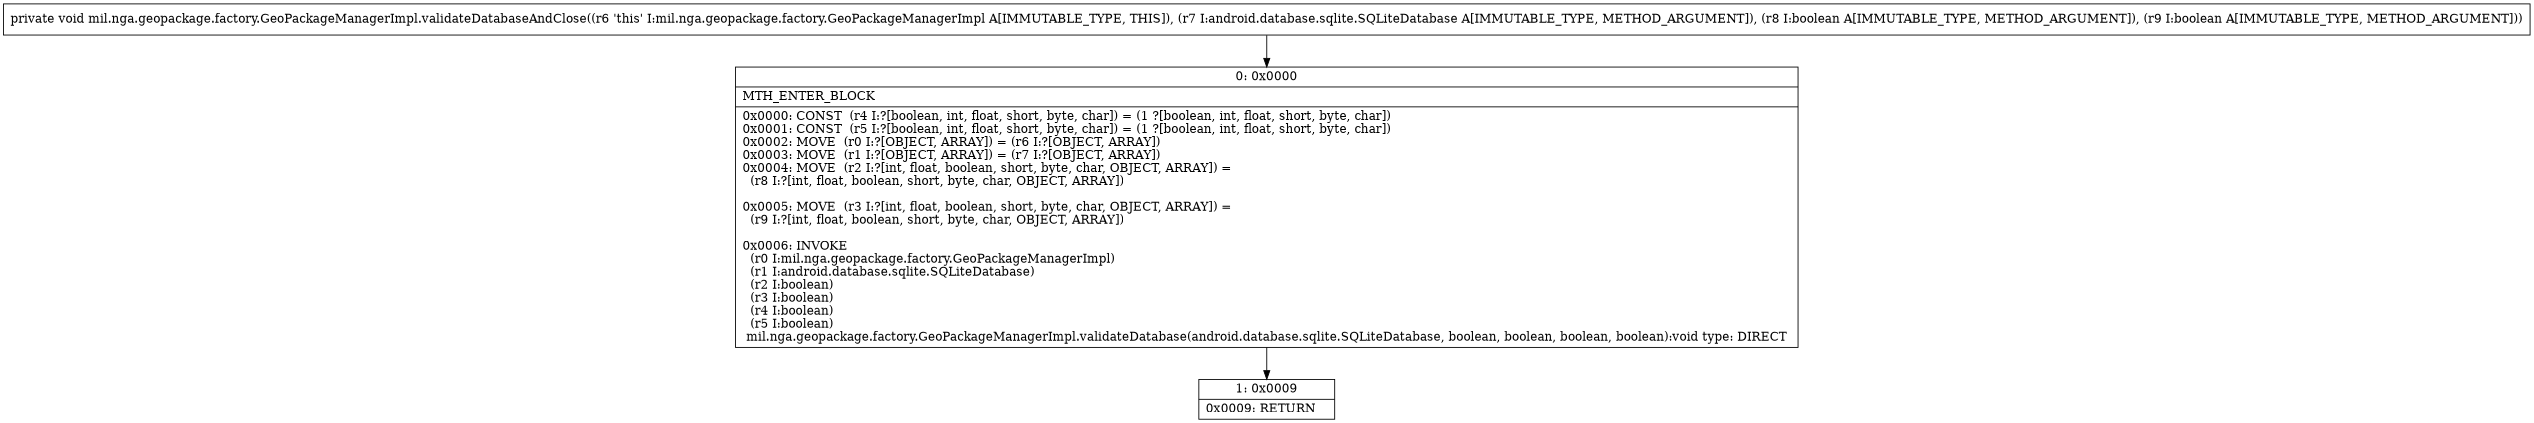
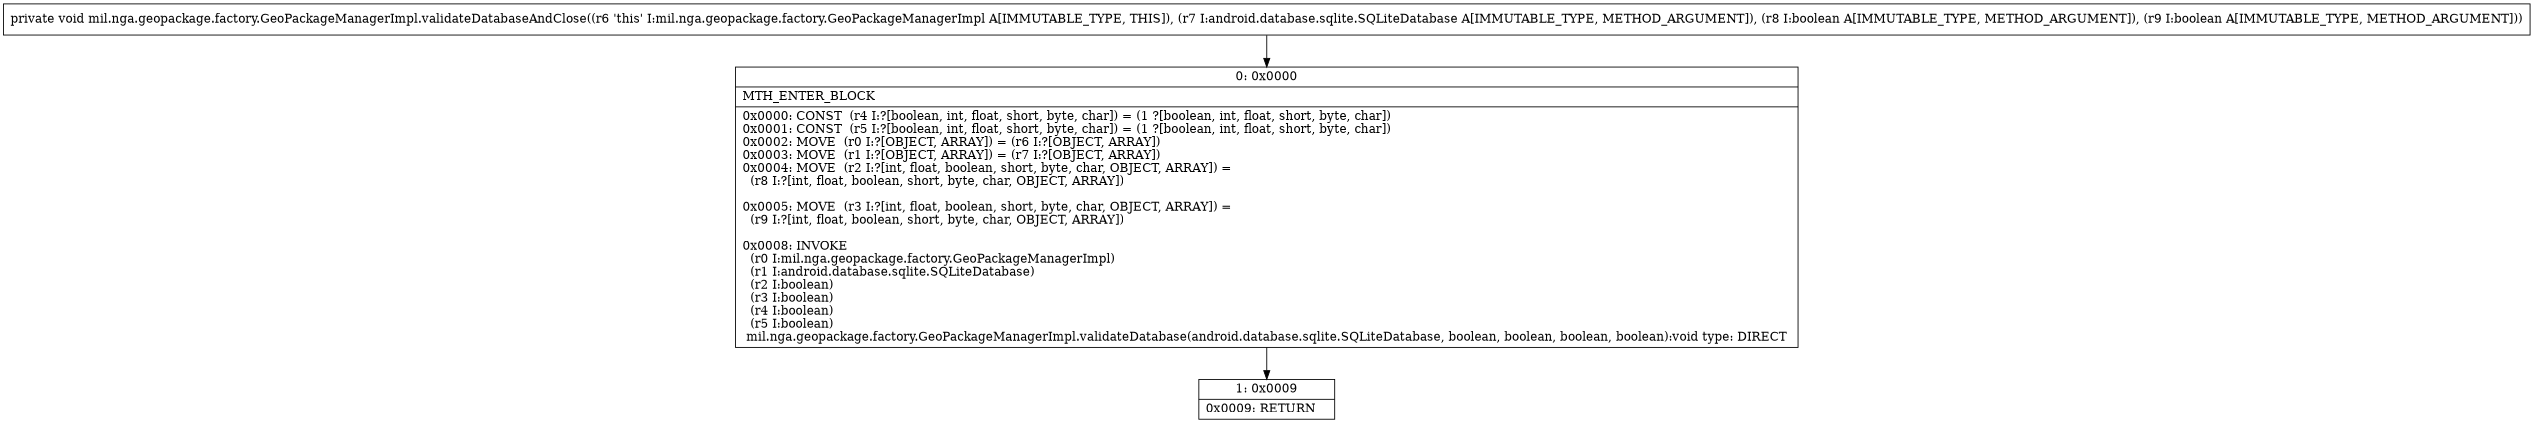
node "0: 0x0000": text "0x0006: INVOKE" -> "0x0008: INVOKE"
